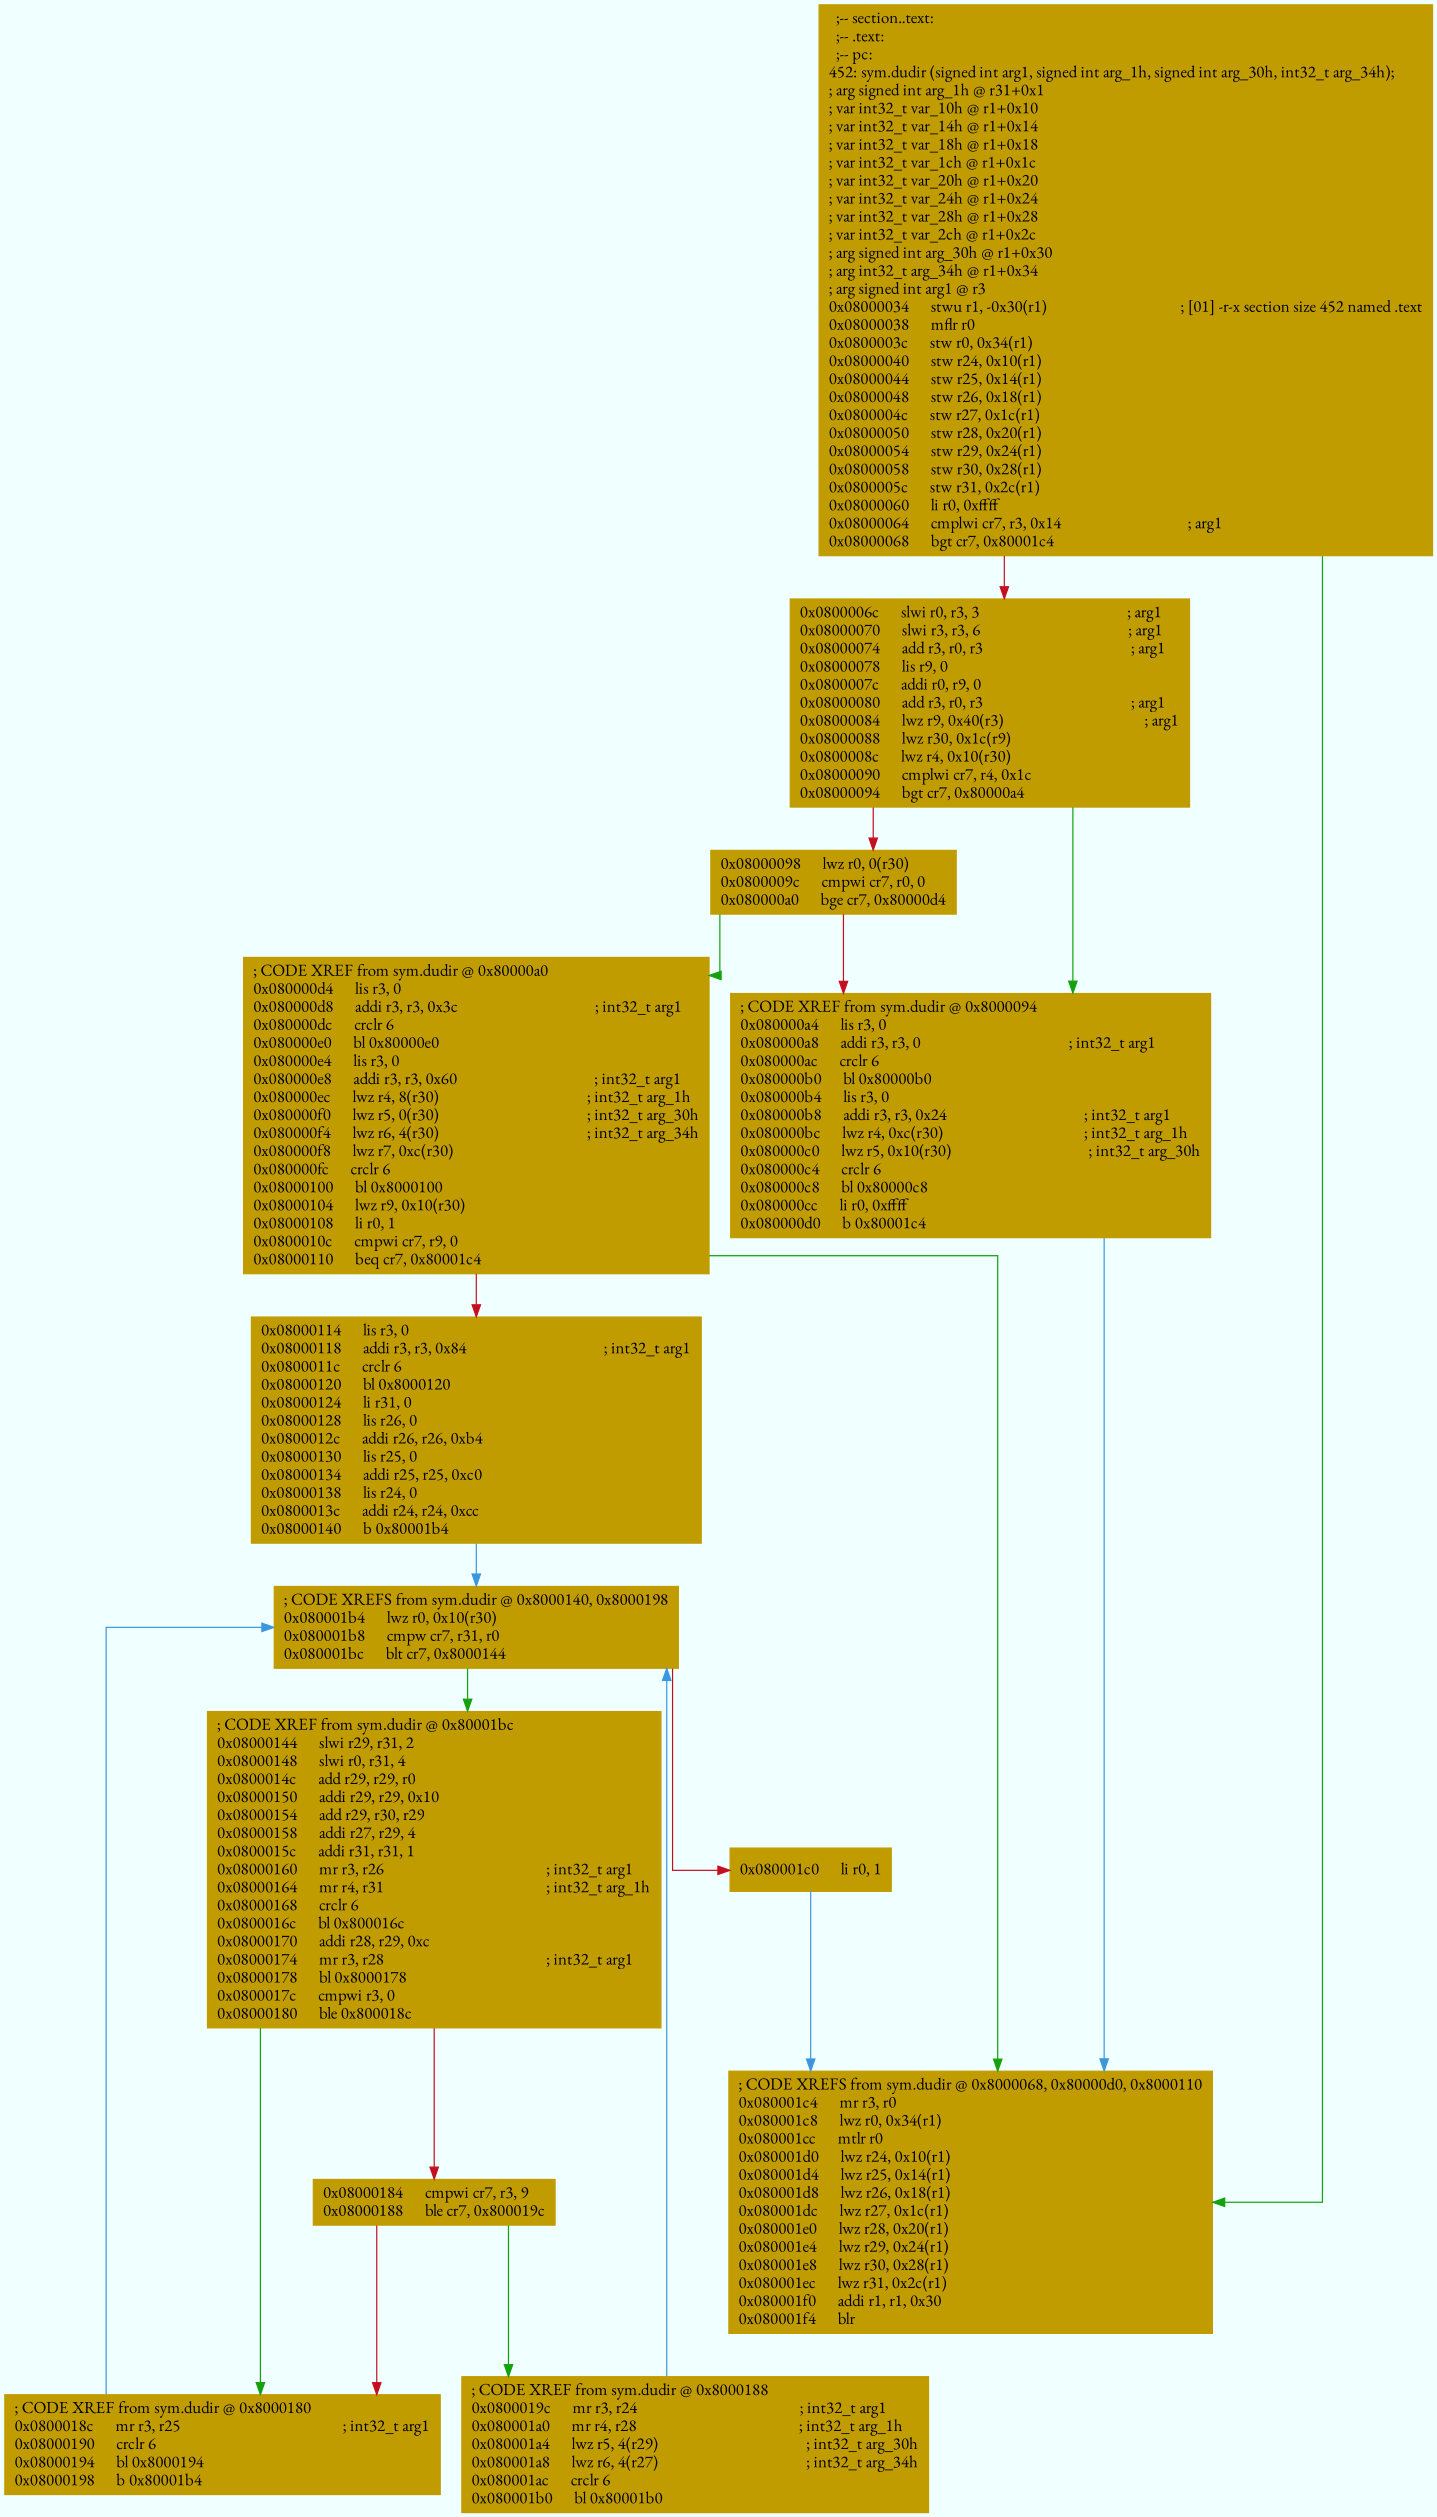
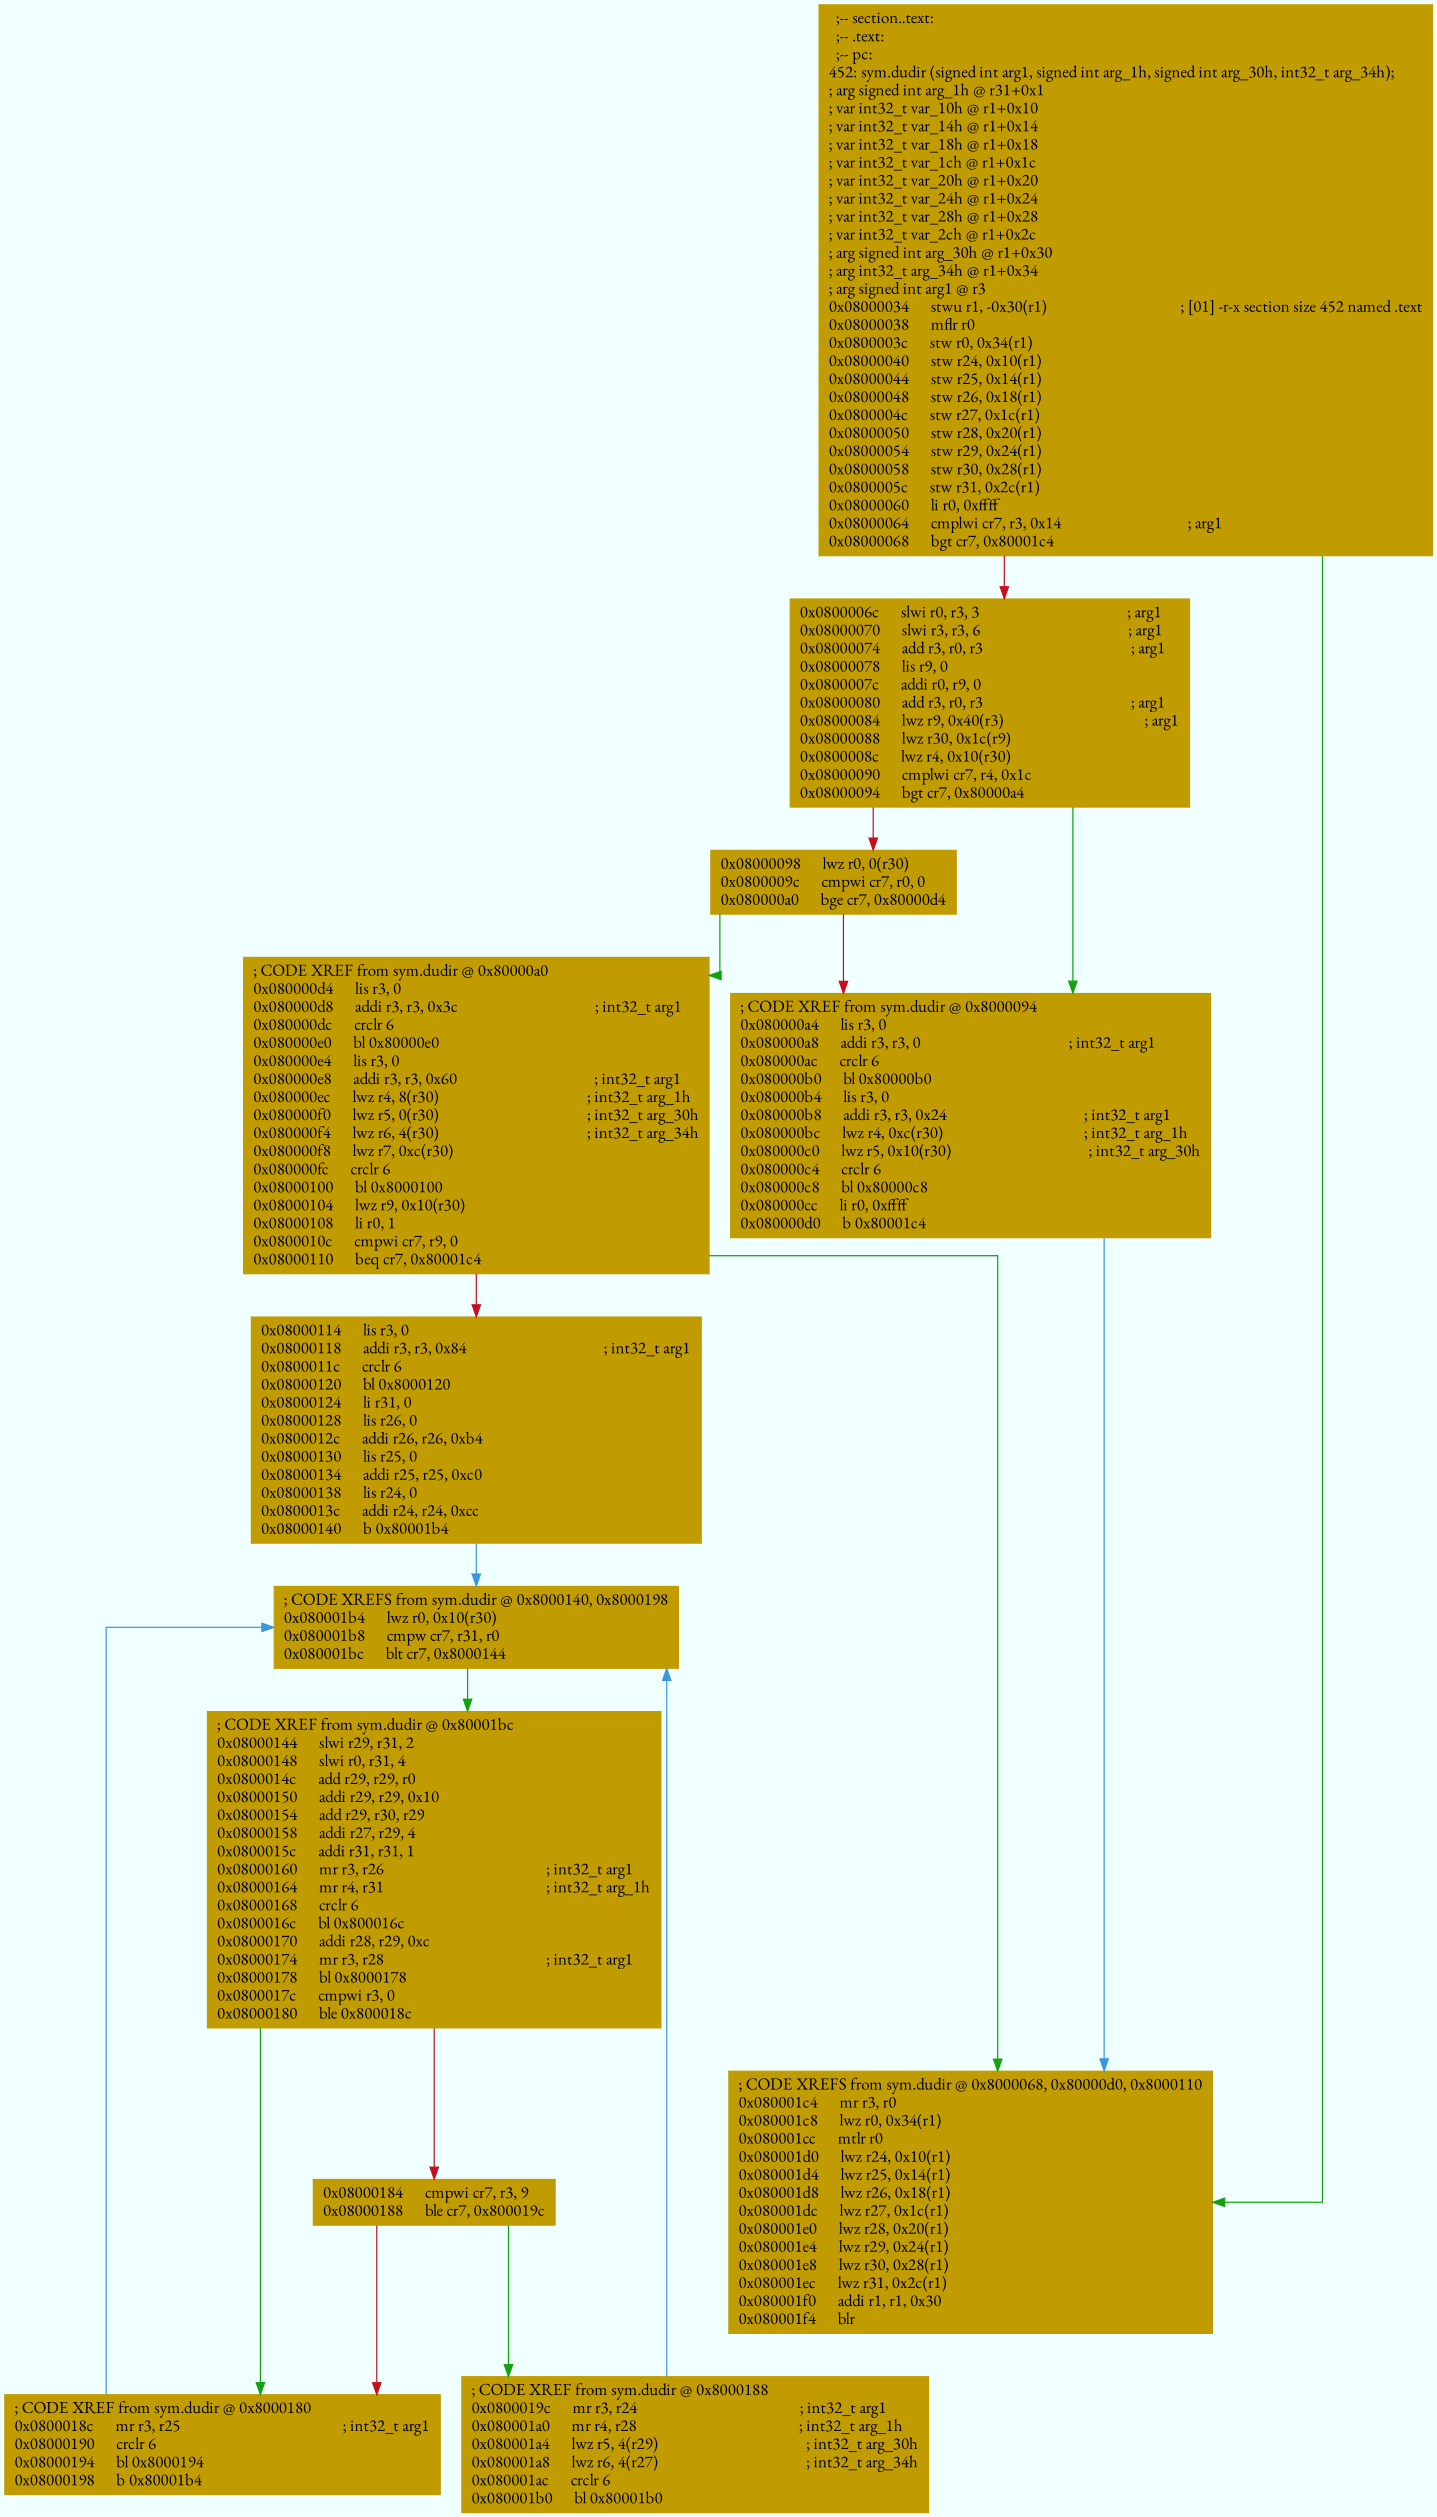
node "0x080001c0      li r0, 1": removed
